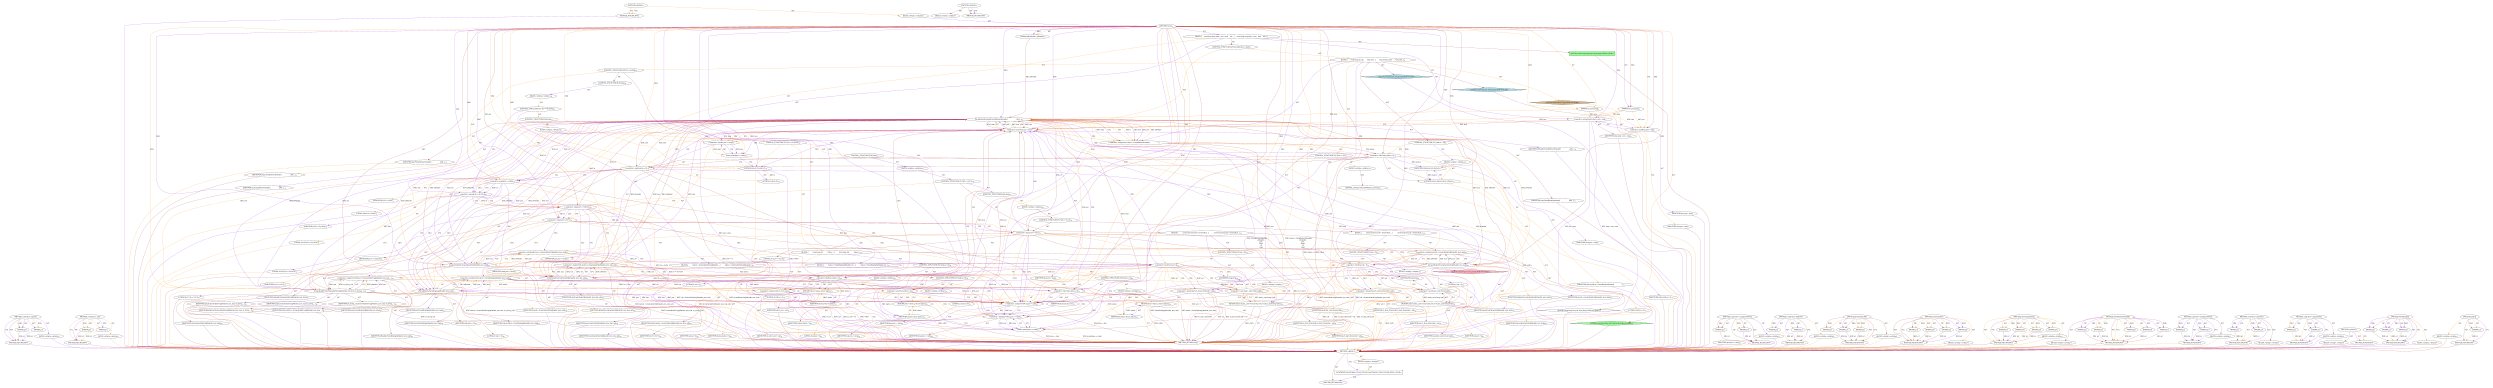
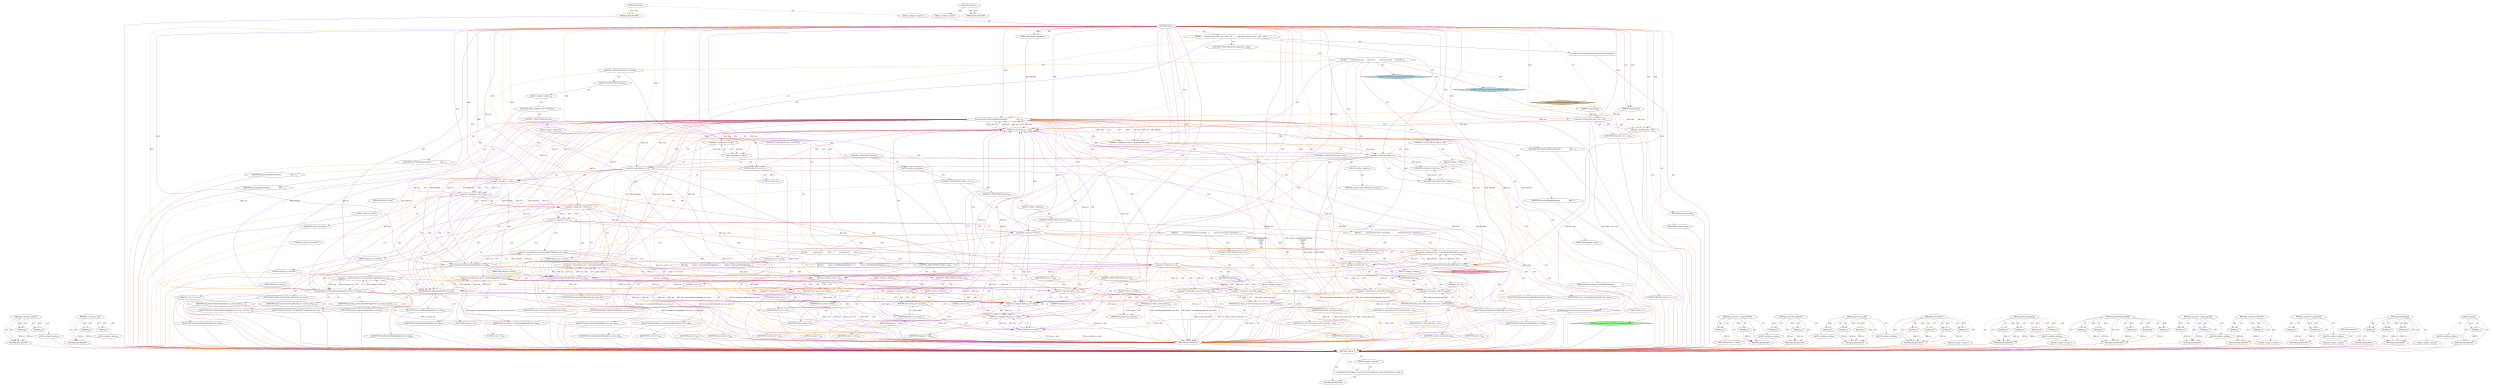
node "<(LOCAL,const long long stop: long long)<SUB>6</SUB>>": fillcolor palegreen -> white
edge "(<operator>.assignment,m_stop_timecode = val)" -> "(IDENTIFIER,m_stop_timecode,m_stop_timecode = val)": removed, label "AST:"
